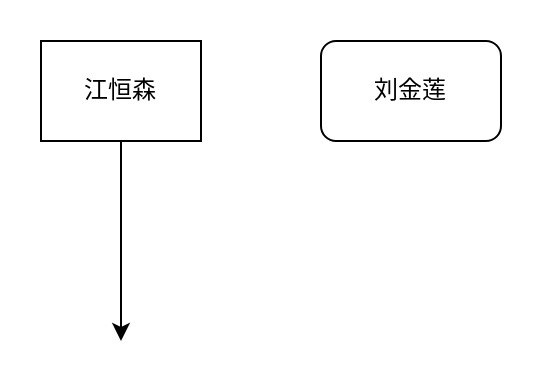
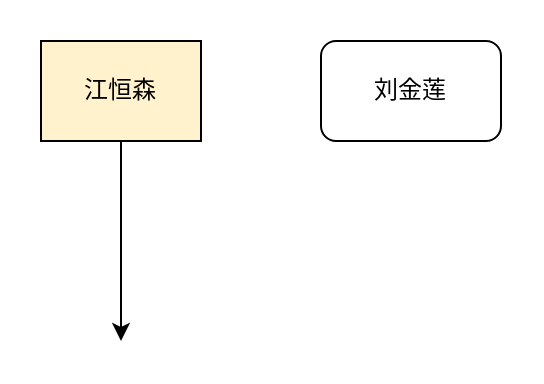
node "江恒森": fillcolor #ffffff -> #fff2cc
